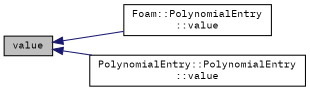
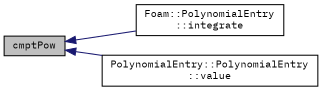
node "Foam::PolynomialEntry ::value": label "Foam::PolynomialEntry ::value" -> "Foam::PolynomialEntry ::integrate"
node "value": label "value" -> "cmptPow"
